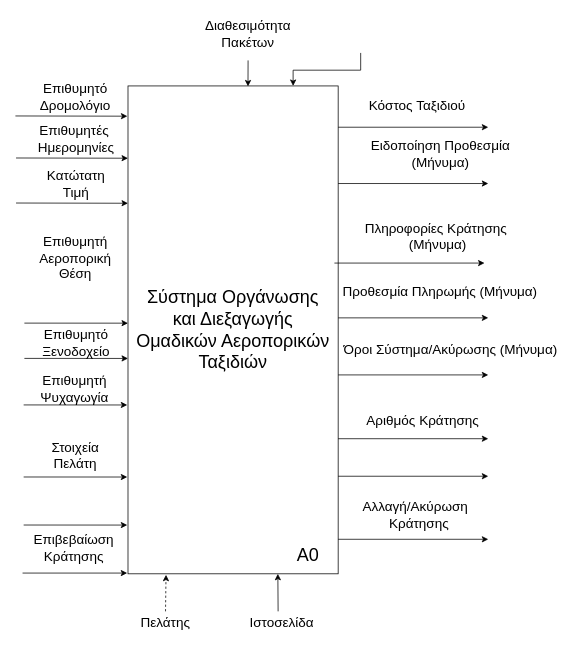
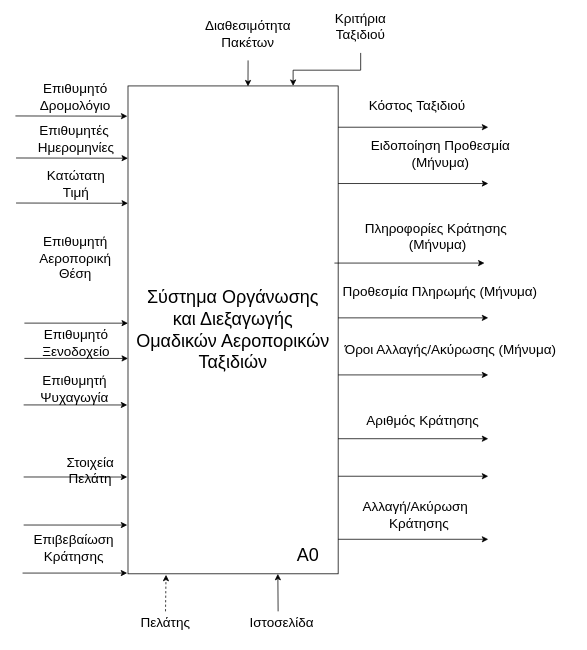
node "Κριτήρια Ταξιδιού": added
node "Όροι Σύστημα/Ακύρωσης (Μήνυμα)": label "Όροι Σύστημα/Ακύρωσης (Μήνυμα)" -> "Όροι Αλλαγής/Ακύρωσης (Μήνυμα)"
node "ΣτοιχείαΠελάτη": moved (75, 456) -> (90, 471)
